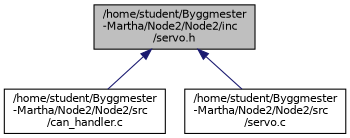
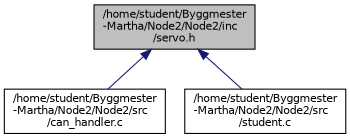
node "/home/student/Byggmester -Martha/Node2/Node2/src /servo.c": label "/home/student/Byggmester -Martha/Node2/Node2/src /servo.c" -> "/home/student/Byggmester -Martha/Node2/Node2/src /student.c"
